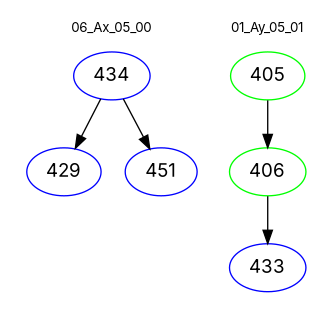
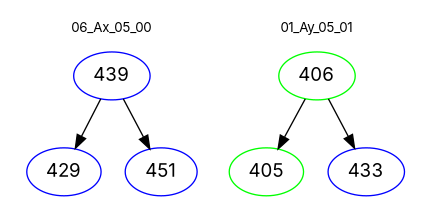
node "434": label "434" -> "439"
edge "405" -> "406": reversed
